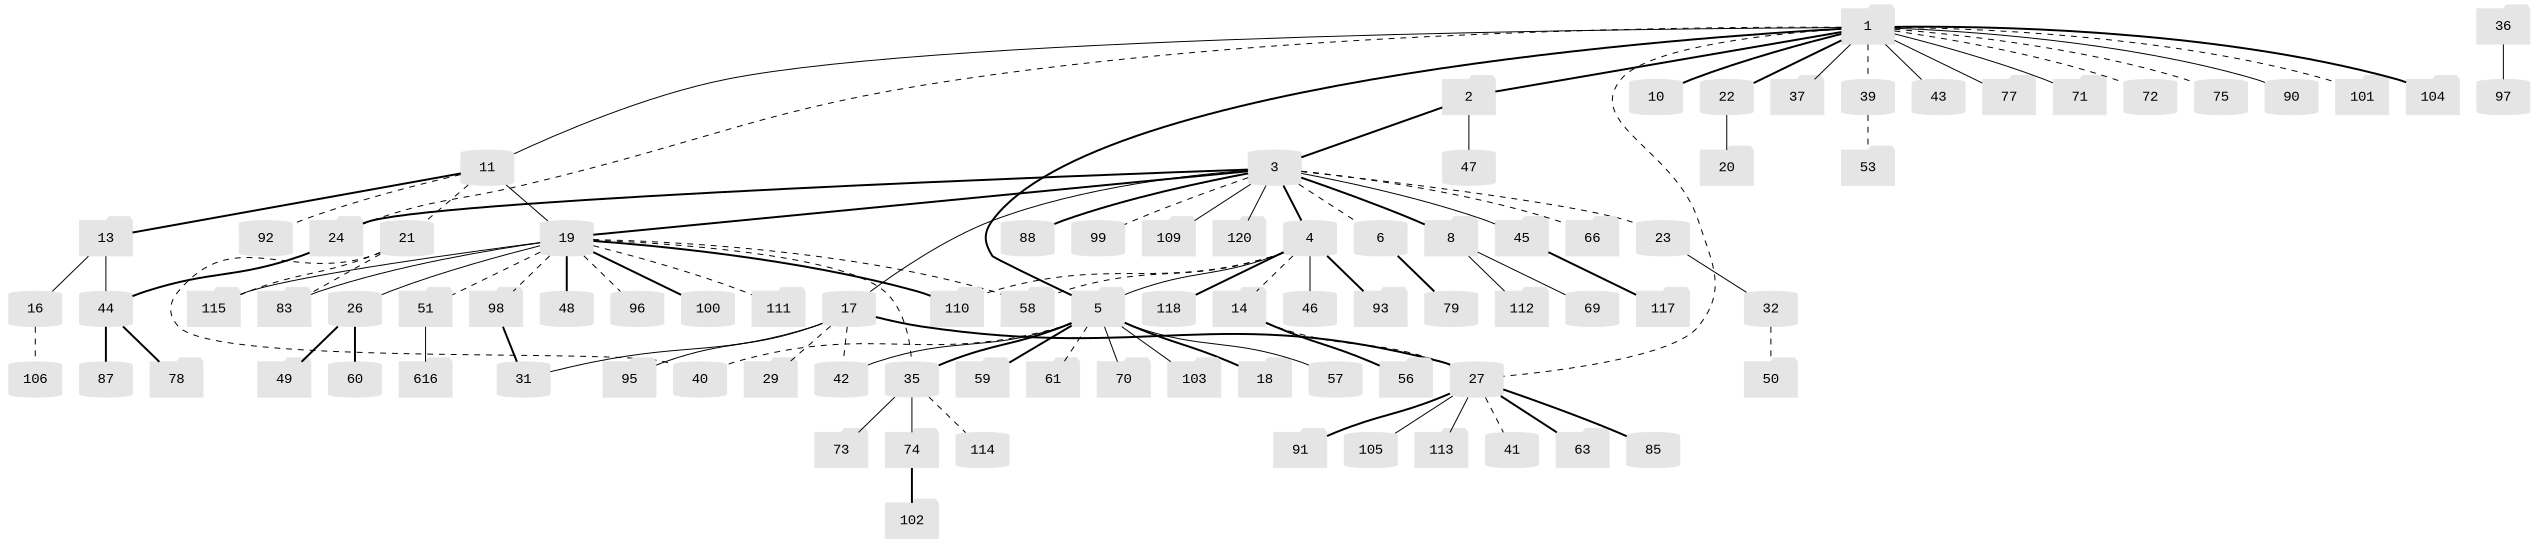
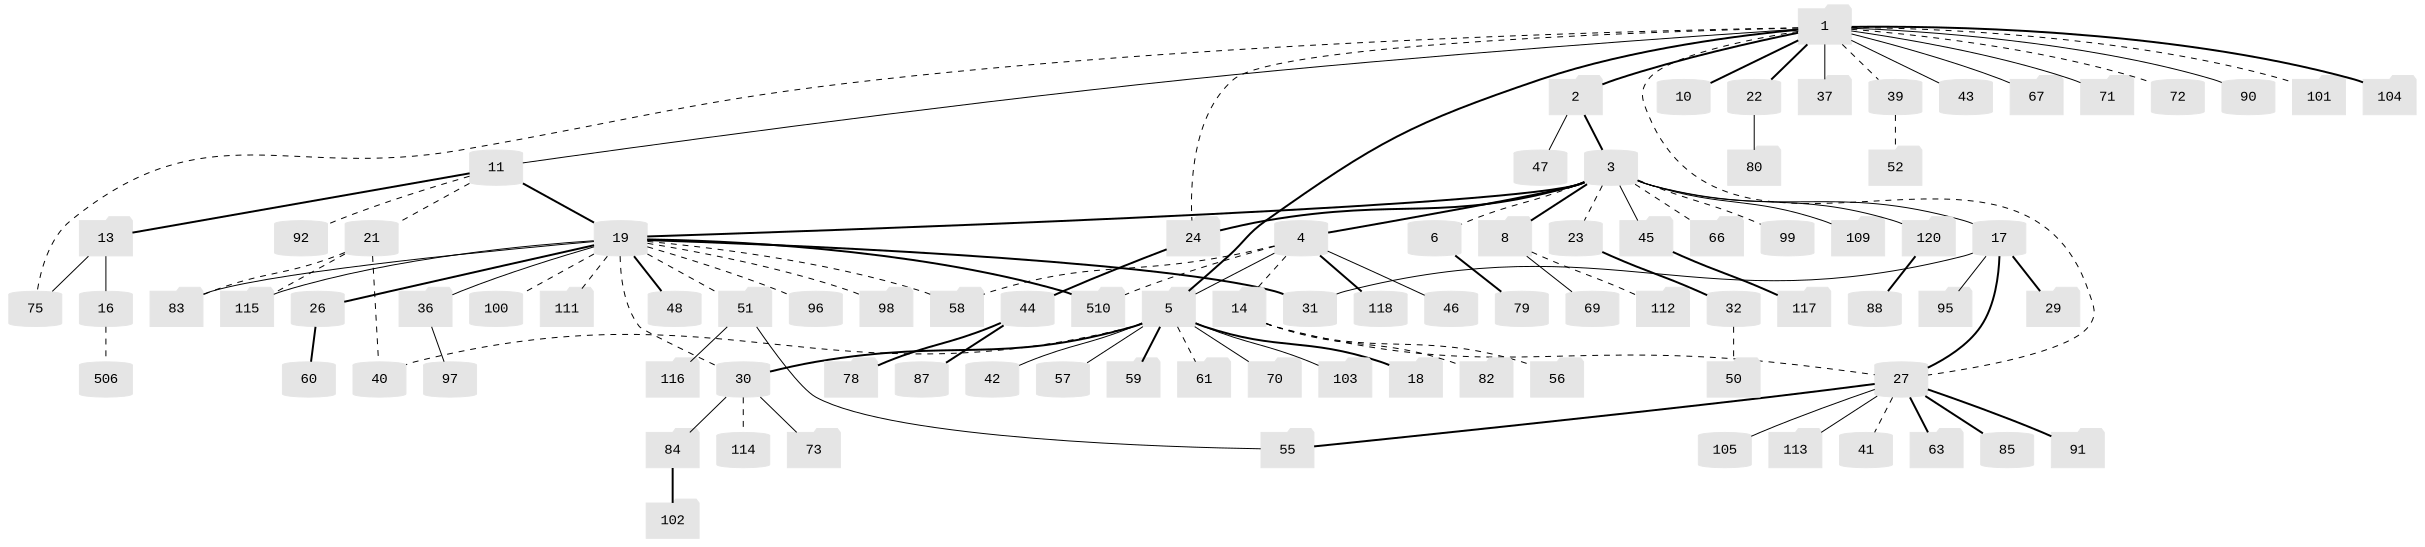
node "77": label "77" -> "67"
node "20": label "20" -> "80"
node "53": label "53" -> "52"
edge "3" -- "88": now "120" -- "88"
edge "11" -- "19": style solid -> bold
edge "19" -- "26": style solid -> bold
edge "19" -- "36": added
edge "19" -- "100": style bold -> dashed
edge "13" -- "44": now "13" -- "75"
edge "8" -- "112": style solid -> dashed
edge "23" -- "32": style solid -> bold
node "110": label "110" -> "510"
node "93": removed
edge "17" -- "42": removed
edge "17" -- "29": style dashed -> bold
edge "98" -- "31": now "19" -- "31"
edge "14" -- "56": style bold -> dashed
node "106": label "106" -> "506"
node "49": removed
node "616": label "616" -> "116"
node "35": label "35" -> "30"
node "82": added
node "74": label "74" -> "84"
node "55": added
